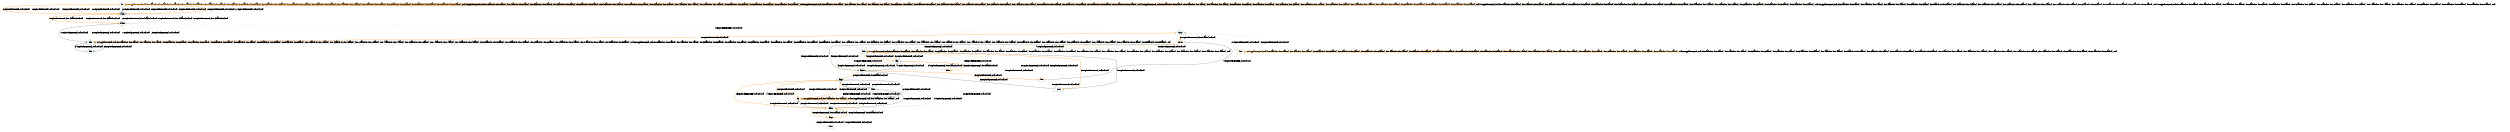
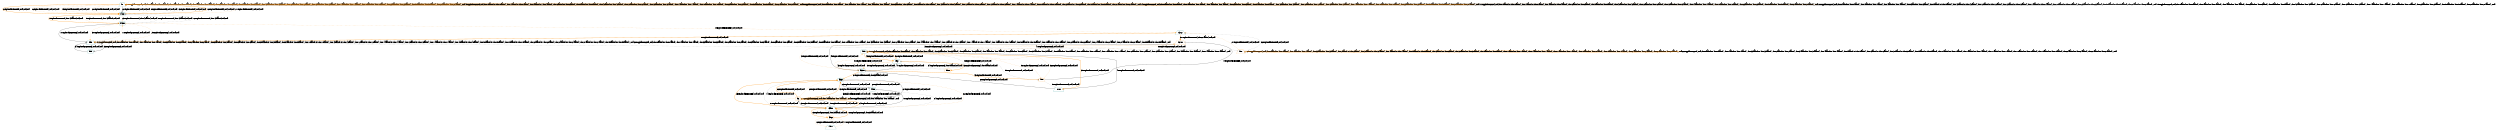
node "d48m": shape cylinder -> trapezium
